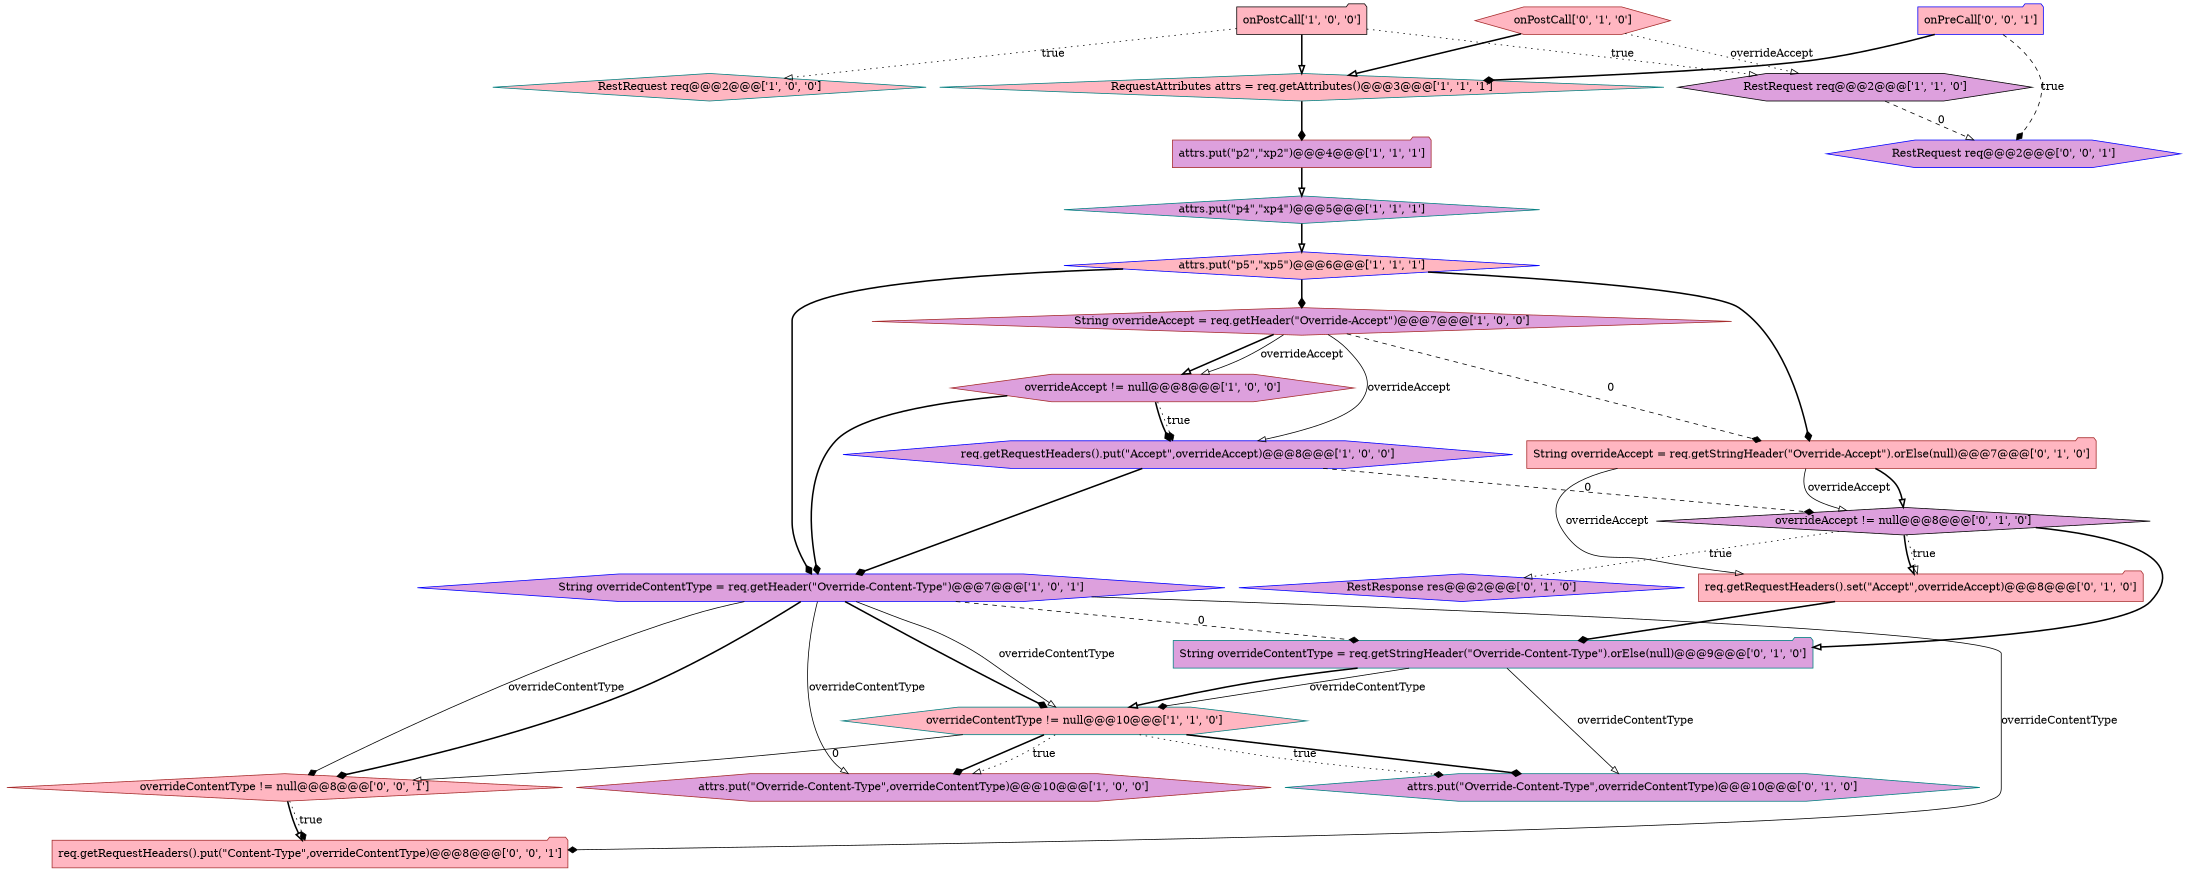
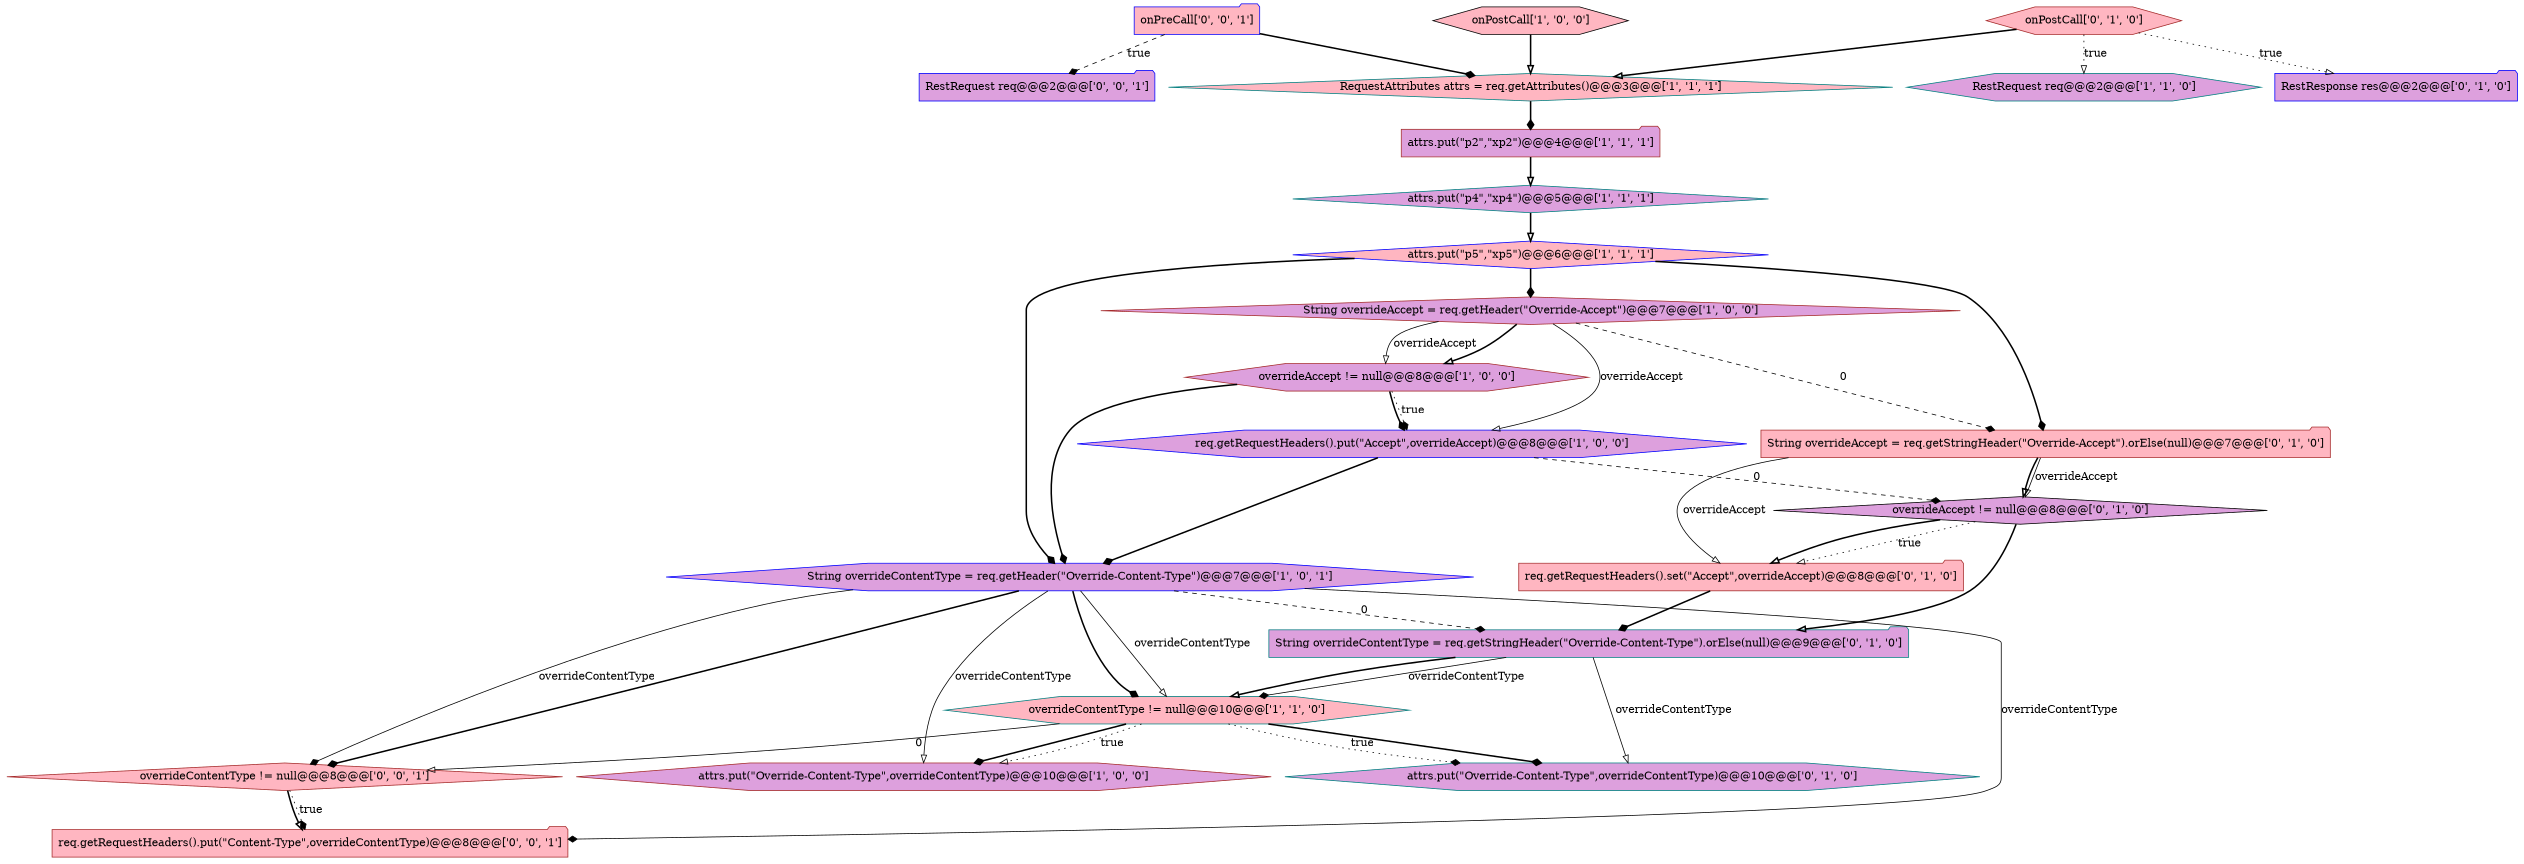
node "onPostCall['1', '0', '0']": shape folder -> hexagon
edge "onPostCall['1', '0', '0']" -> "RestRequest req@@@2@@@['1', '1', '0']": removed, label "true"
edge "onPostCall['0', '1', '0']" -> "RestRequest req@@@2@@@['1', '1', '0']": label "overrideAccept" -> "true"
node "RestRequest req@@@2@@@['1', '0', '0']": removed
node "RestRequest req@@@2@@@['1', '1', '0']": color black -> teal
edge "RestRequest req@@@2@@@['1', '1', '0']" -> "RestRequest req@@@2@@@['0', '0', '1']": removed, label "0"
node "RestRequest req@@@2@@@['0', '0', '1']": shape hexagon -> folder
edge "overrideAccept != null@@@8@@@['0', '1', '0']" -> "RestResponse res@@@2@@@['0', '1', '0']": now "onPostCall['0', '1', '0']" -> "RestResponse res@@@2@@@['0', '1', '0']"
node "RestResponse res@@@2@@@['0', '1', '0']": shape diamond -> folder
